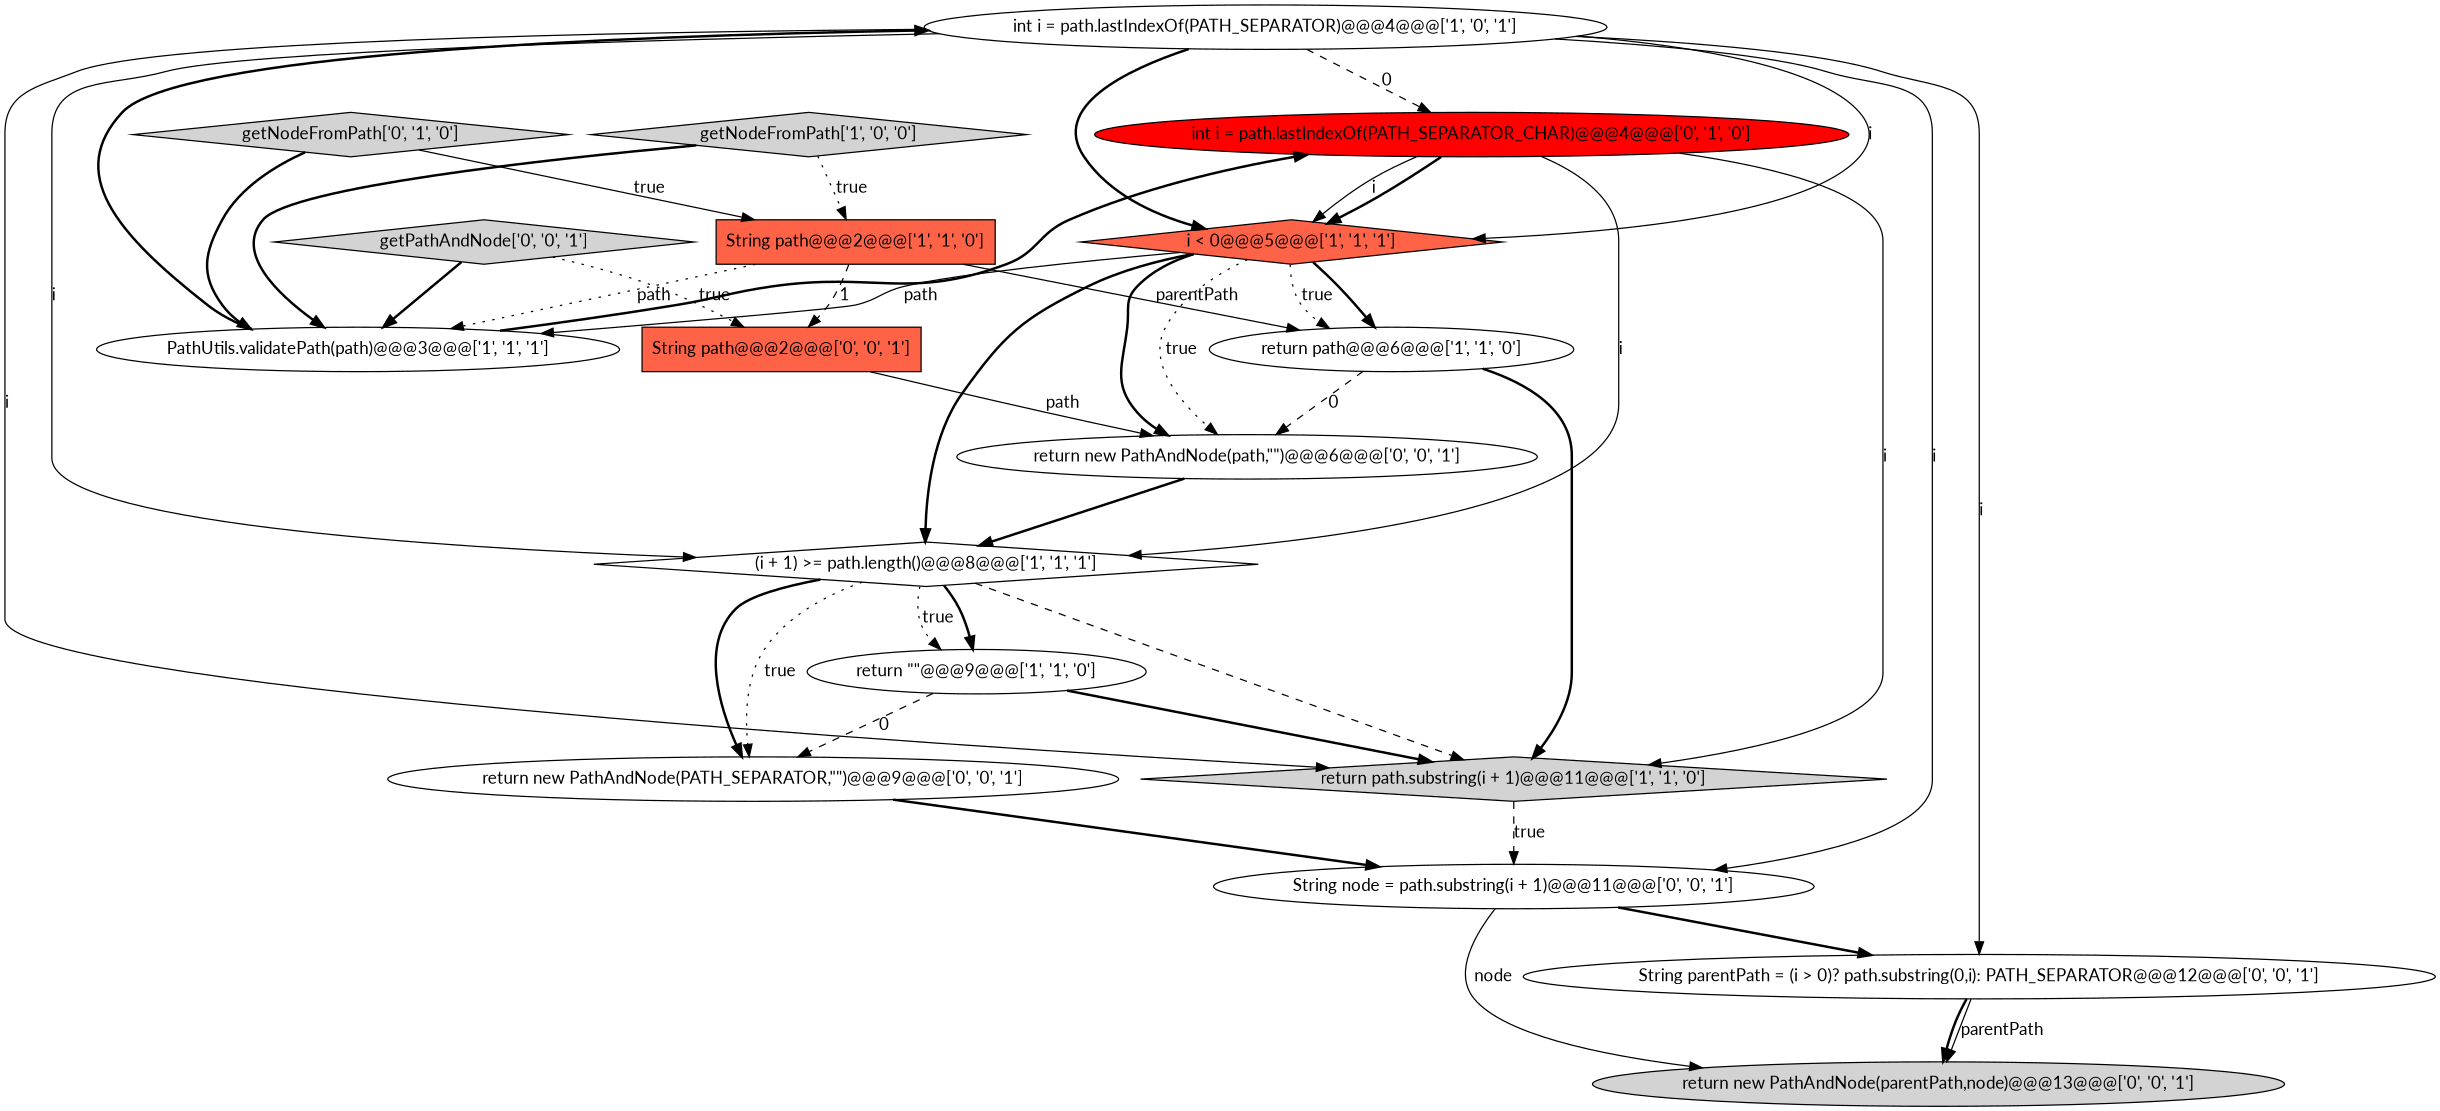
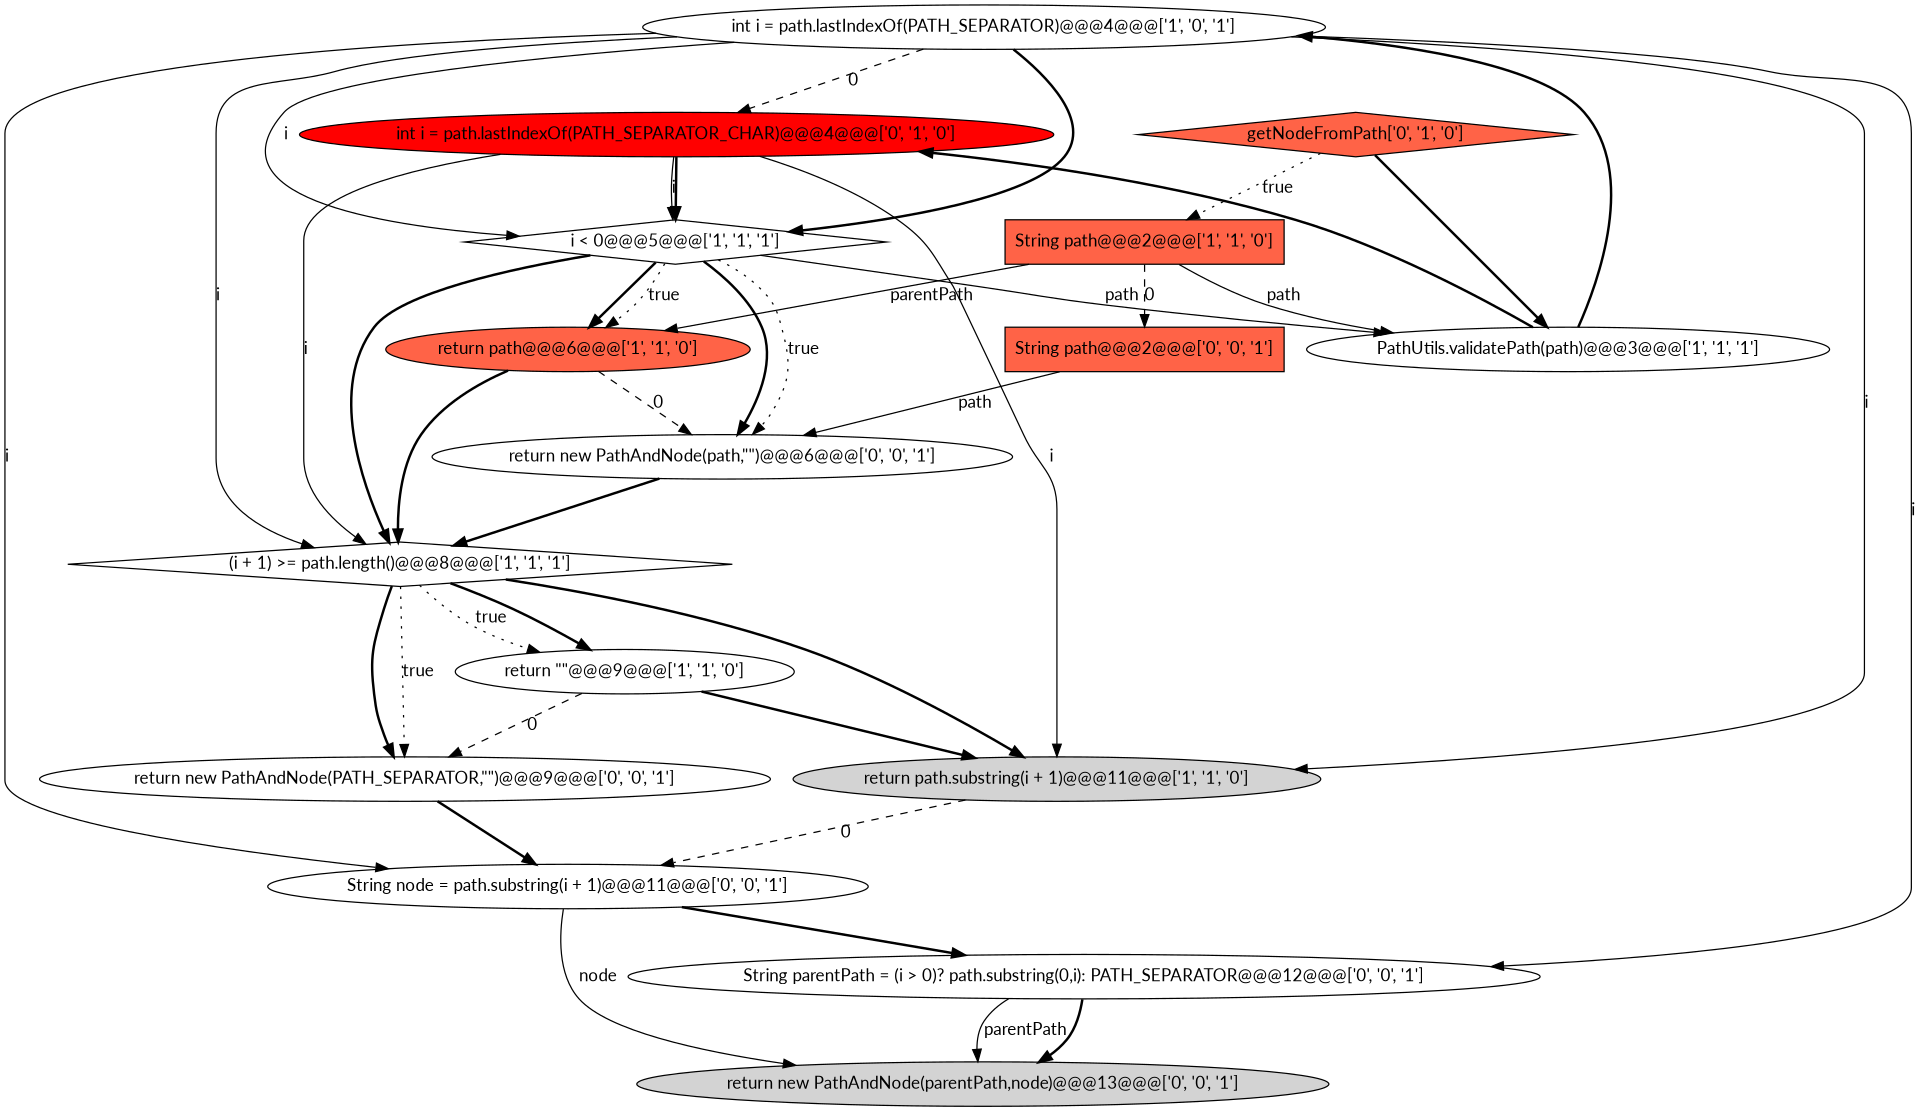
node "getNodeFromPath['0', '1', '0']": fillcolor lightgray -> tomato
node "getNodeFromPath['1', '0', '0']": removed
edge "getNodeFromPath['0', '1', '0']" -> "String path@@@2@@@['1', '1', '0']": style solid -> dotted
node "getPathAndNode['0', '0', '1']": removed
node "i < 0@@@5@@@['1', '1', '1']": fillcolor tomato -> white
edge "String path@@@2@@@['1', '1', '0']" -> "PathUtils.validatePath(path)@@@3@@@['1', '1', '1']": style dotted -> solid
edge "String path@@@2@@@['1', '1', '0']" -> "String path@@@2@@@['0', '0', '1']": label "1" -> "0"
node "return path@@@6@@@['1', '1', '0']": fillcolor white -> tomato
edge "return path@@@6@@@['1', '1', '0']" -> "return path.substring(i + 1)@@@11@@@['1', '1', '0']": now "return path@@@6@@@['1', '1', '0']" -> "(i + 1) >= path.length()@@@8@@@['1', '1', '1']"
edge "(i + 1) >= path.length()@@@8@@@['1', '1', '1']" -> "return path.substring(i + 1)@@@11@@@['1', '1', '0']": style dashed -> bold
node "return path.substring(i + 1)@@@11@@@['1', '1', '0']": shape diamond -> ellipse
edge "return path.substring(i + 1)@@@11@@@['1', '1', '0']" -> "String node = path.substring(i + 1)@@@11@@@['0', '0', '1']": label "true" -> "0"
